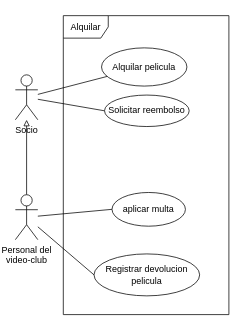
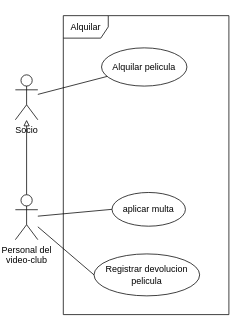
edge "Socio" -- "Solicitar reembolso": removed
node "Solicitar reembolso": removed
